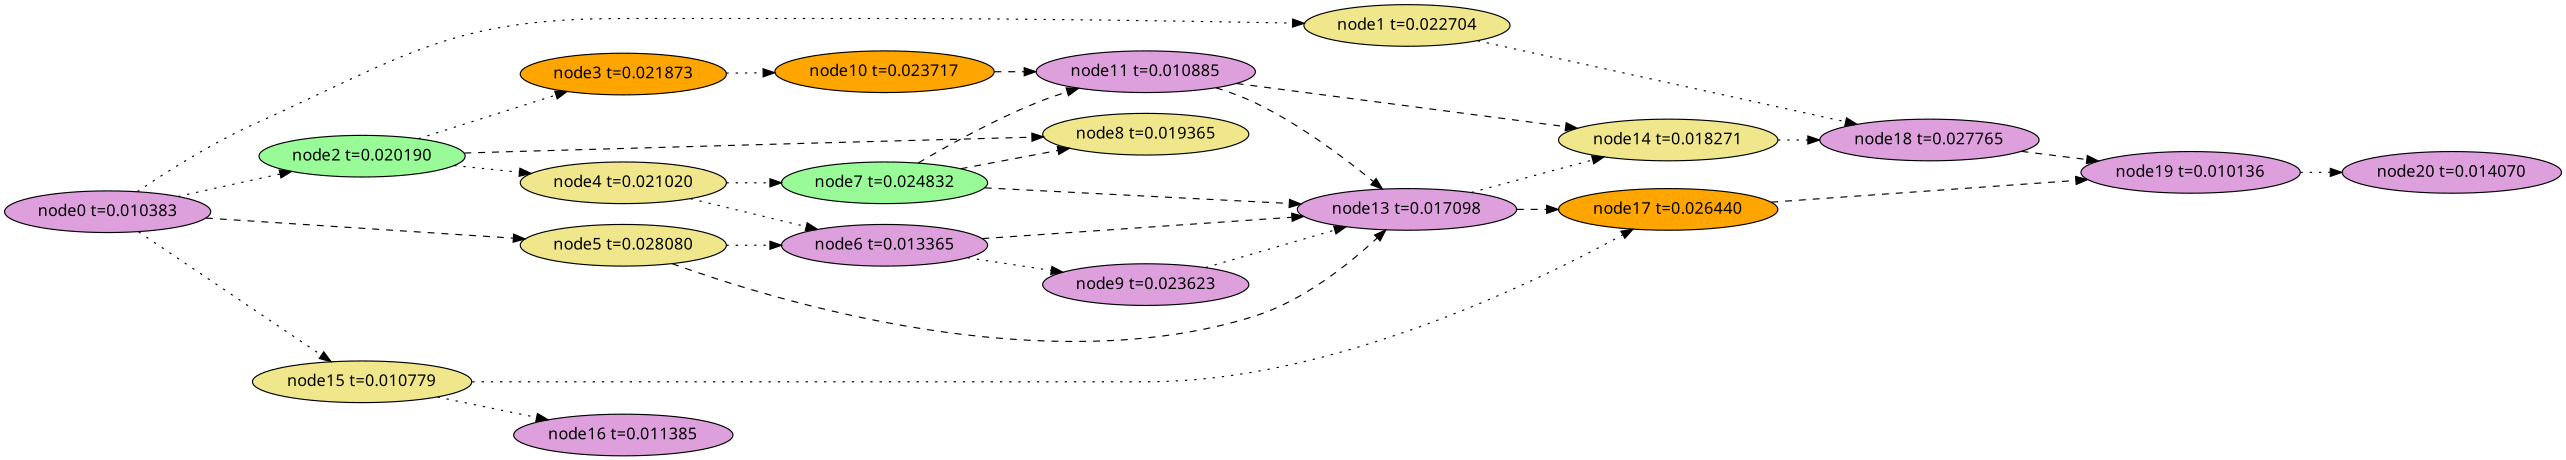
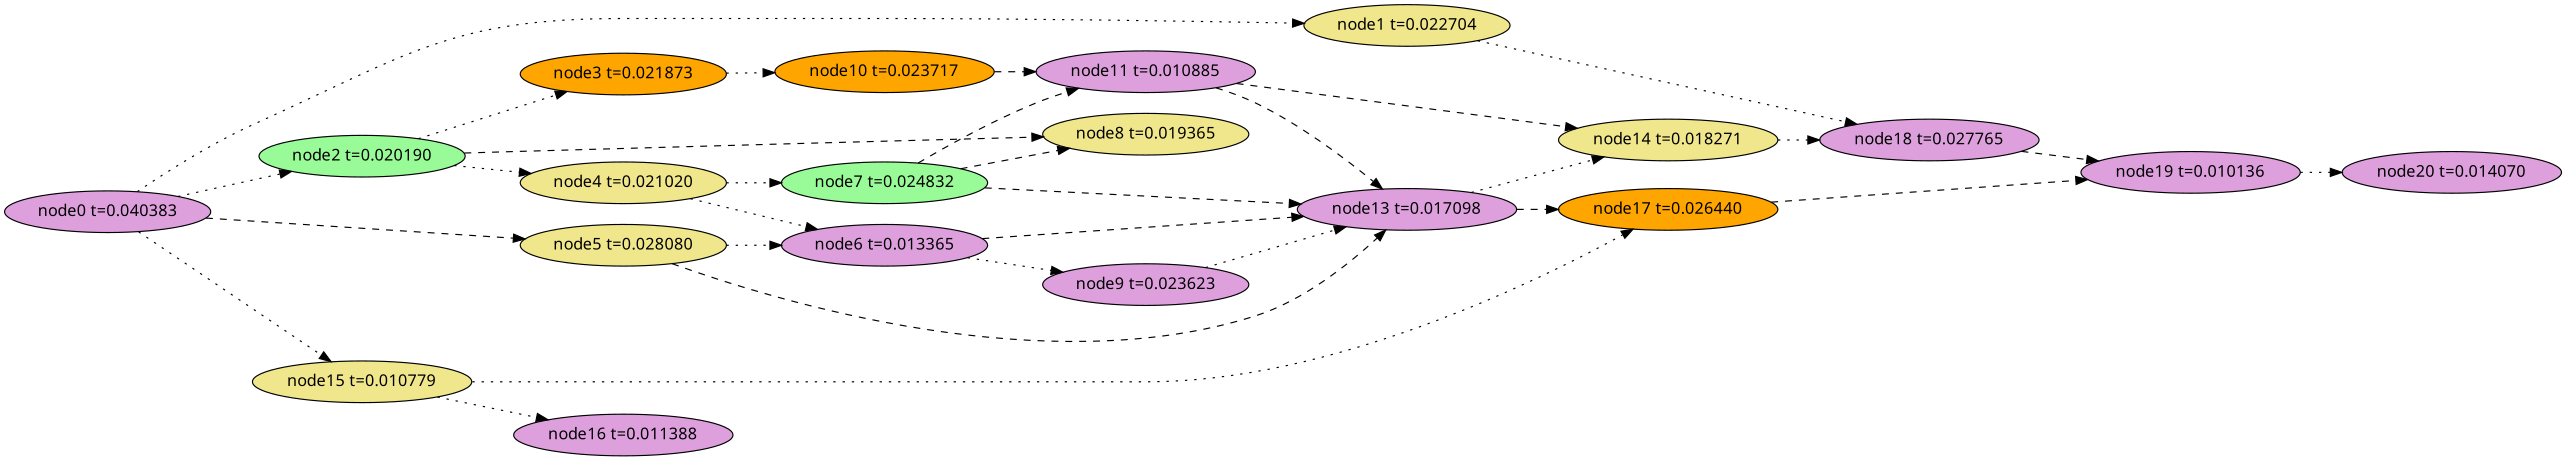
node "node0 t=0.010383": label "node0 t=0.010383" -> "node0 t=0.040383"
node "node16 t=0.011385": label "node16 t=0.011385" -> "node16 t=0.011388"
